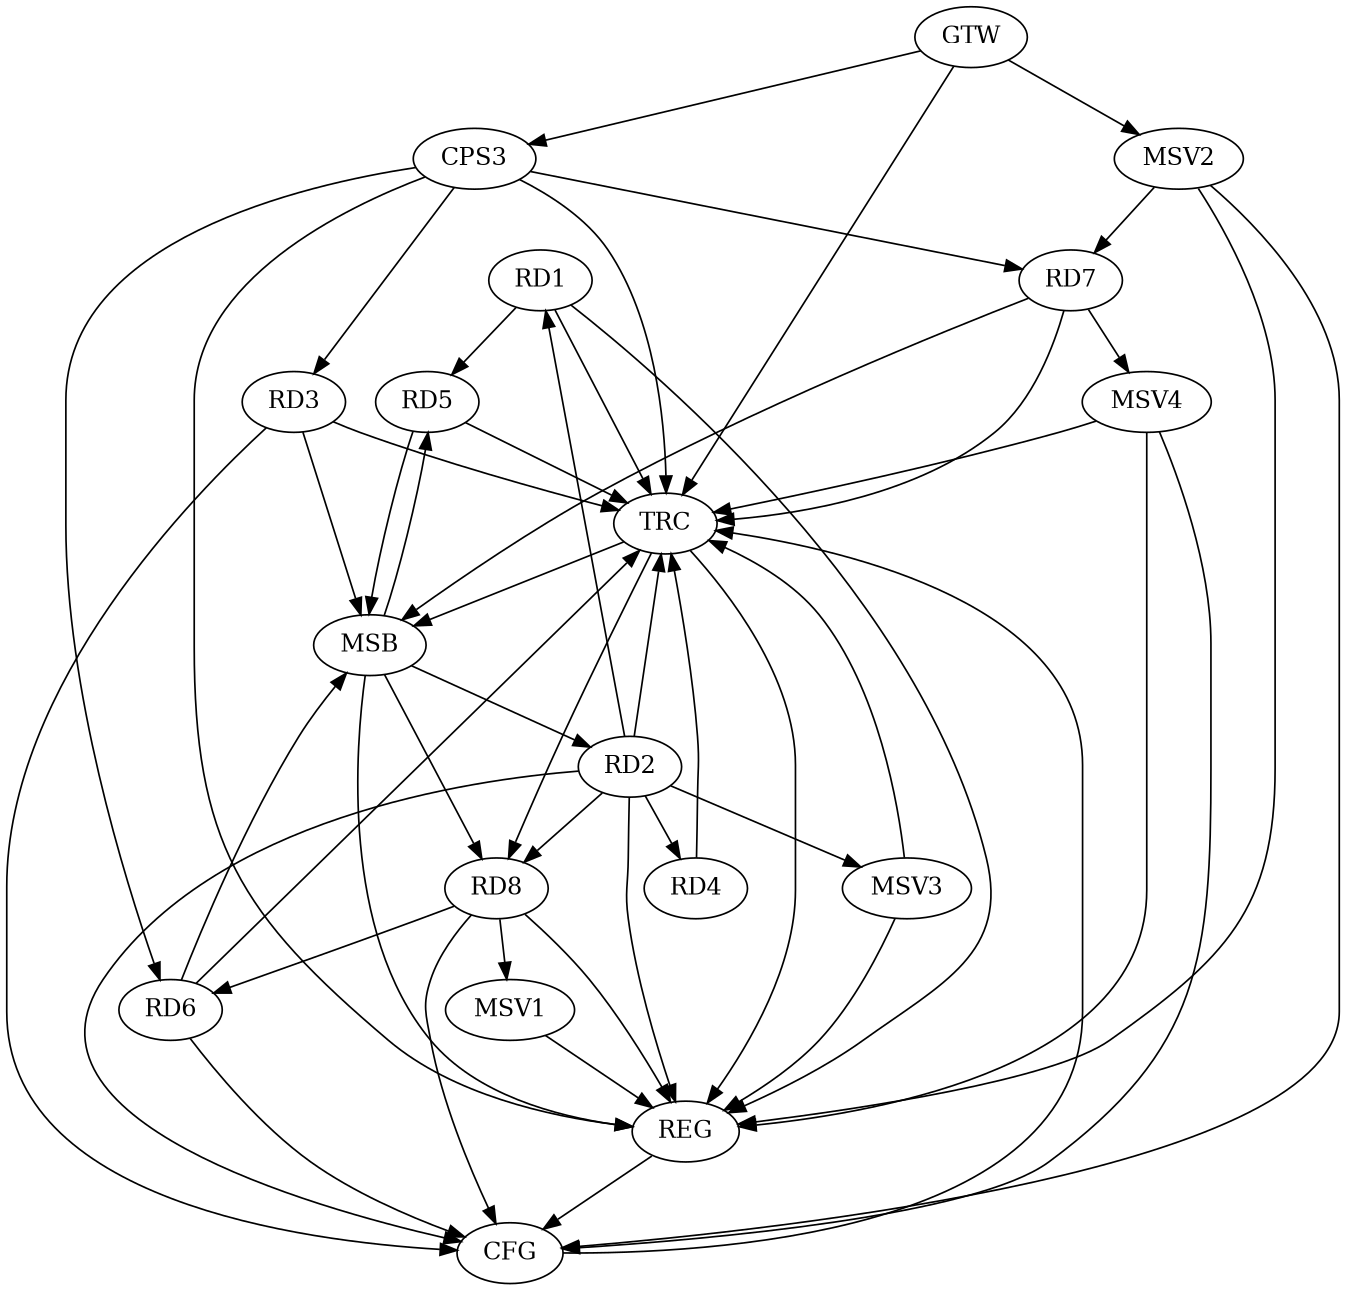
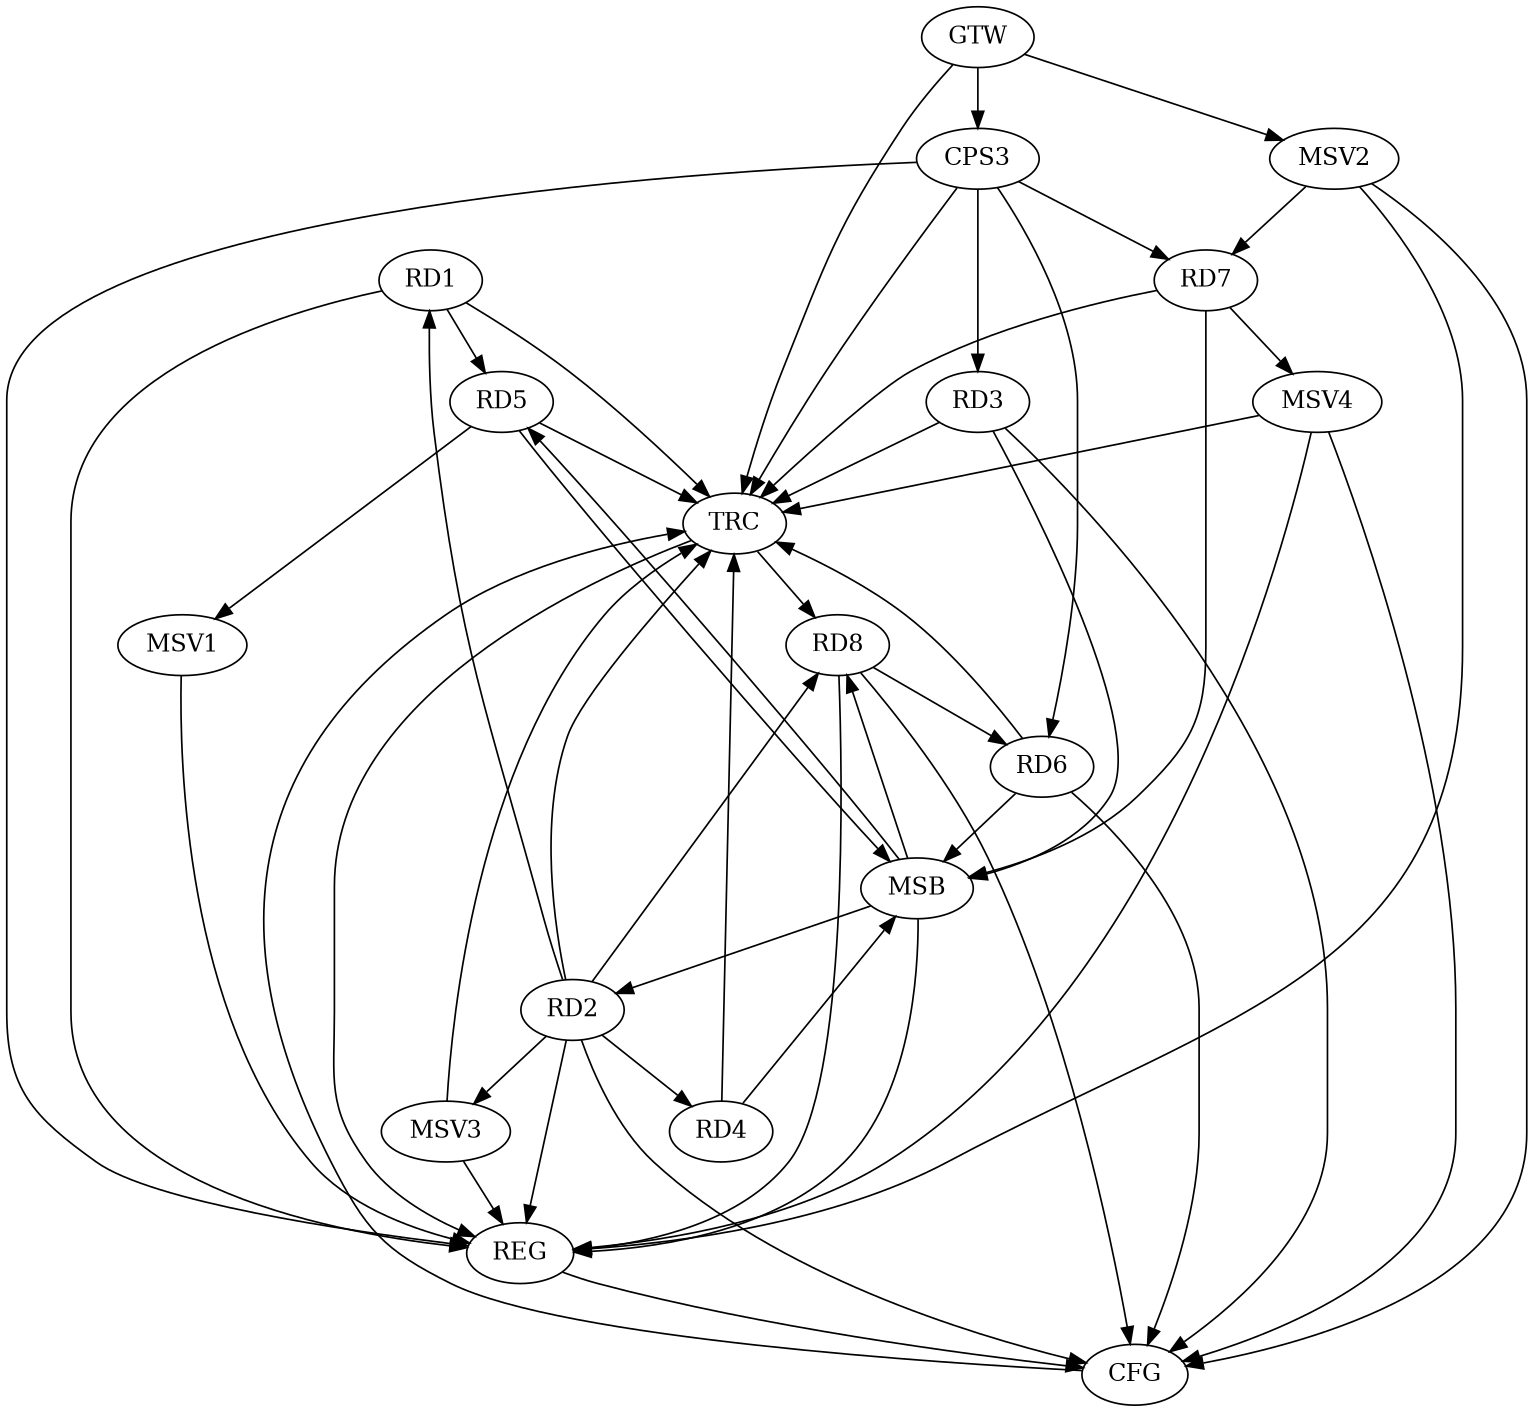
edge "TRC" -> "MSB": now "RD4" -> "MSB"
edge "RD8" -> "MSV1": now "RD5" -> "MSV1"
